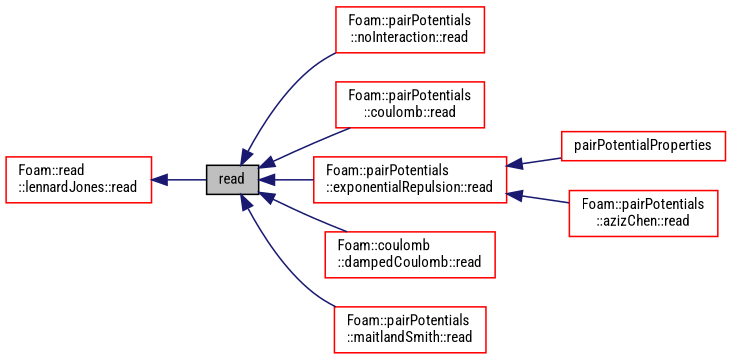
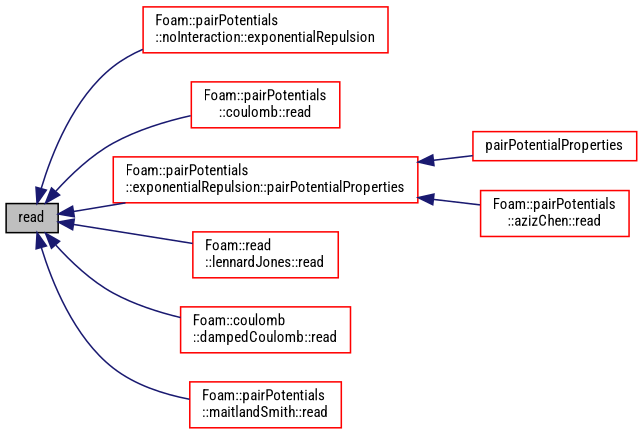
node "Foam::pairPotentials ::noInteraction::read": label "Foam::pairPotentials ::noInteraction::read" -> "Foam::pairPotentials ::noInteraction::exponentialRepulsion"
edge "read" -> "Foam::read ::lennardJones::read": reversed
node "Foam::pairPotentials ::exponentialRepulsion::read": label "Foam::pairPotentials ::exponentialRepulsion::read" -> "Foam::pairPotentials ::exponentialRepulsion::pairPotentialProperties"
